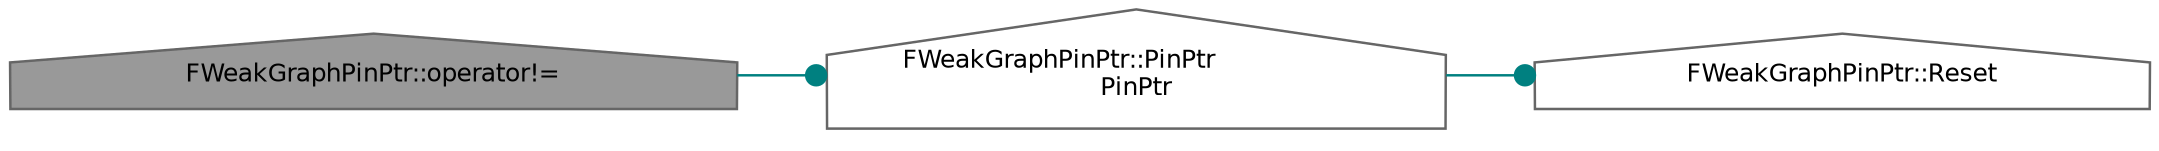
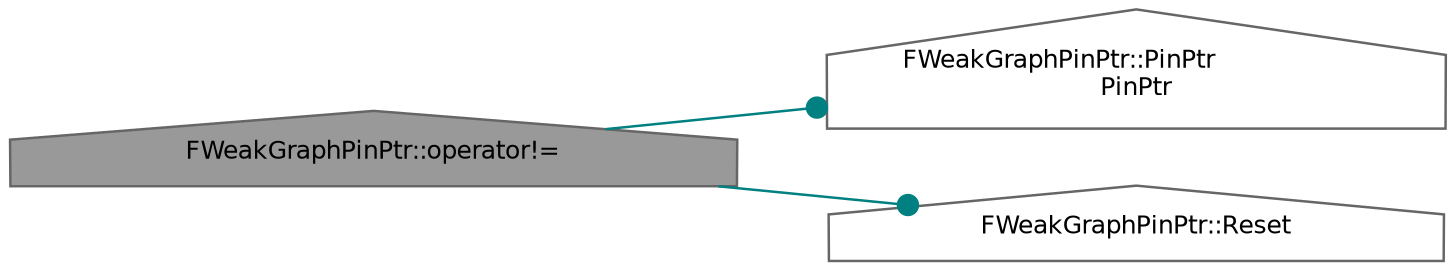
edge "FWeakGraphPinPtr::PinPtr PinPtr" -> "FWeakGraphPinPtr::Reset": now "FWeakGraphPinPtr::operator!=" -> "FWeakGraphPinPtr::Reset"
